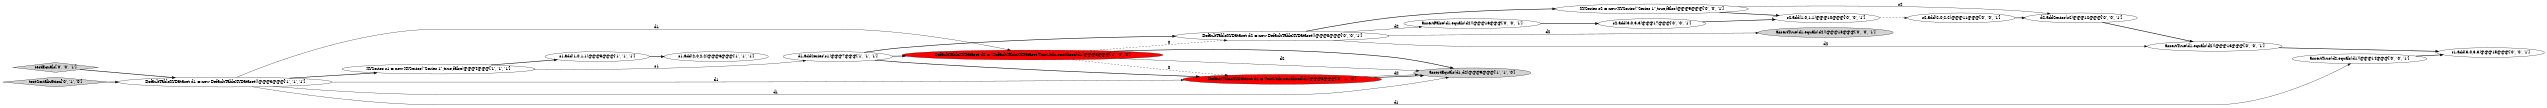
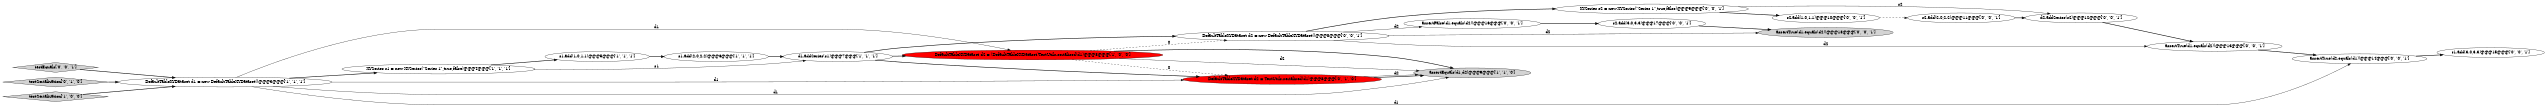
edge "s2.add(3.0,3.3)@@@17@@@['0', '0', '1']" -> "s2.add(1.0,1.1)@@@10@@@['0', '0', '1']": now "s2.add(3.0,3.3)@@@17@@@['0', '0', '1']" -> "assertTrue(d1.equals(d2))@@@18@@@['0', '0', '1']"
edge "assertTrue(d1.equals(d2))@@@13@@@['0', '0', '1']" -> "s1.add(3.0,3.3)@@@15@@@['0', '0', '1']": now "assertTrue(d1.equals(d2))@@@13@@@['0', '0', '1']" -> "assertTrue(d2.equals(d1))@@@14@@@['0', '0', '1']"
edge "s1.add(2.0,2.2)@@@6@@@['1', '1', '1']" -> "d1.addSeries(s1)@@@7@@@['1', '1', '1']": added
node "testSerialization['1', '0', '0']": added
